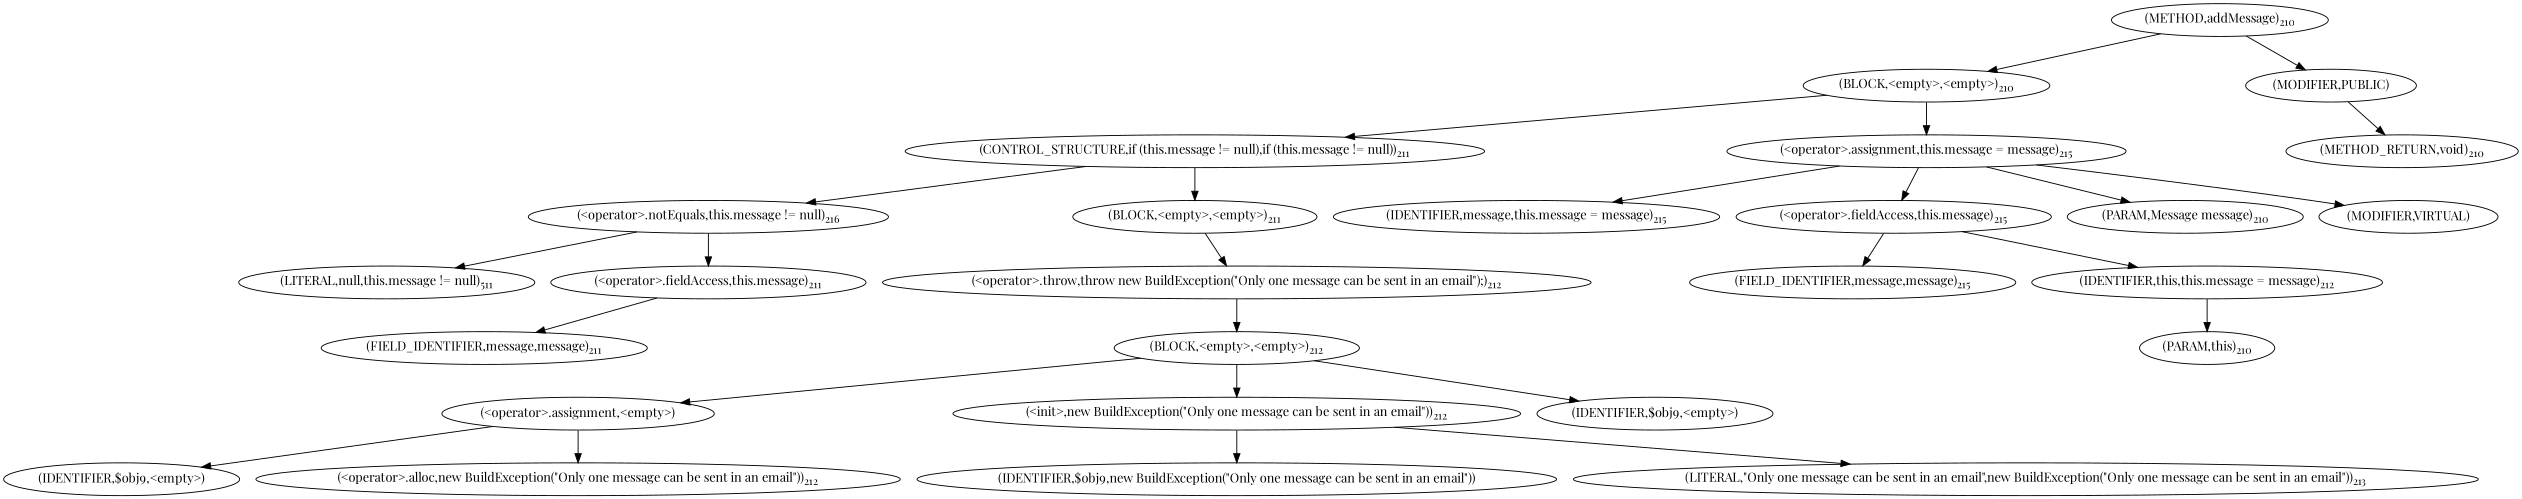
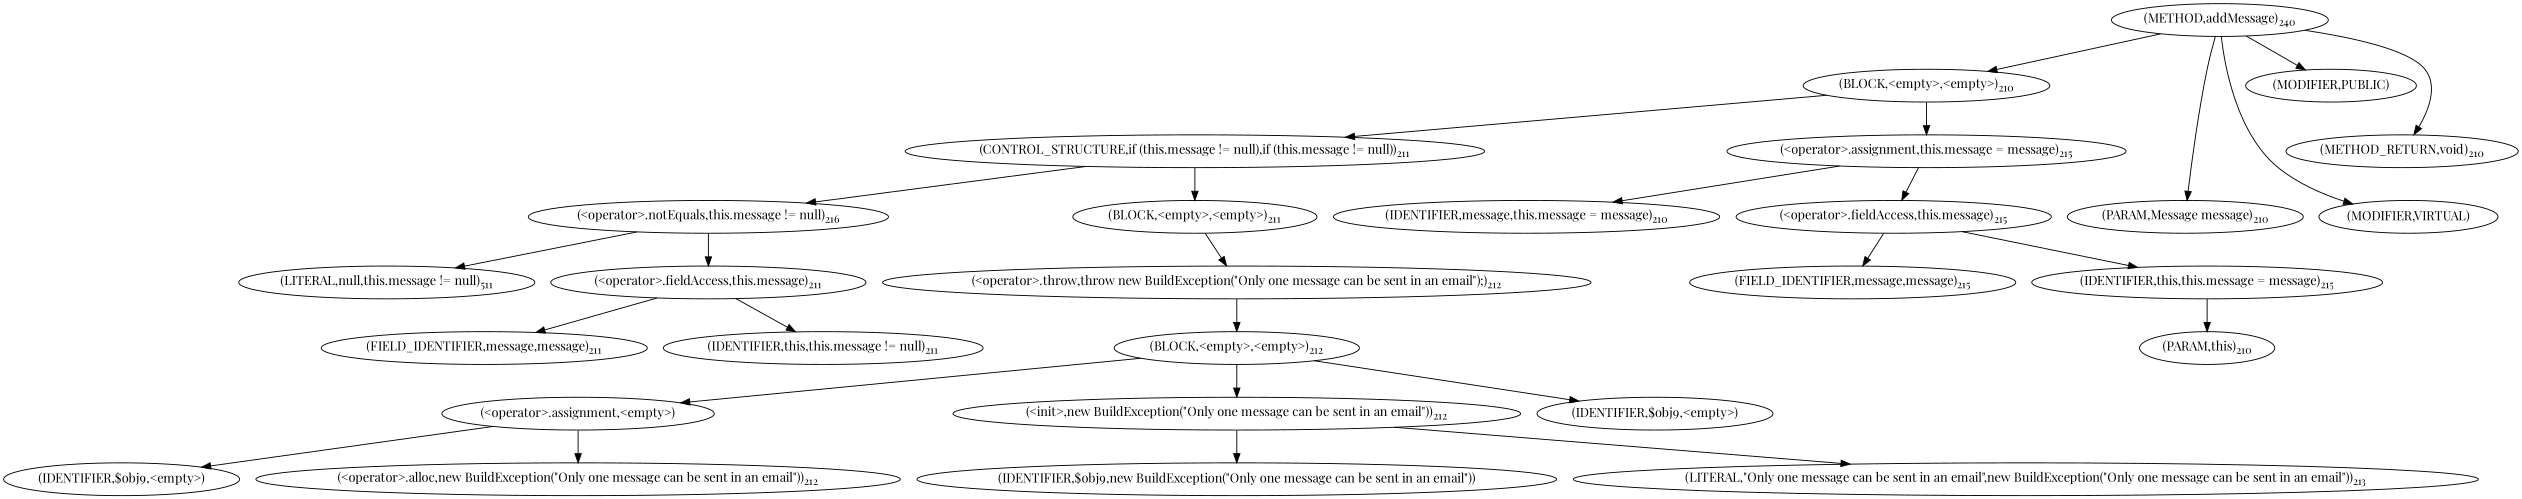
node "(METHOD,addMessage)": text "210" -> "240"
edge "(MODIFIER,PUBLIC)" -> "(METHOD_RETURN,void)": now "(METHOD,addMessage)" -> "(METHOD_RETURN,void)"
edge "(<operator>.assignment,this.message = message)" -> "(PARAM,Message message)": now "(METHOD,addMessage)" -> "(PARAM,Message message)"
edge "(<operator>.assignment,this.message = message)" -> "(MODIFIER,VIRTUAL)": now "(METHOD,addMessage)" -> "(MODIFIER,VIRTUAL)"
node "(IDENTIFIER,message,this.message = message)": text "215" -> "210"
node "(IDENTIFIER,this,this.message = message)": text "212" -> "215"
node "(IDENTIFIER,this,this.message != null)": added
